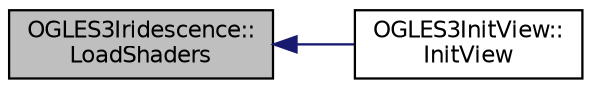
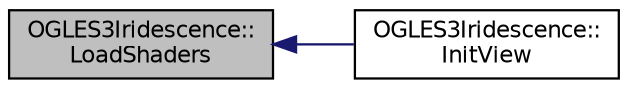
node "OGLES3InitView:: InitView": label "OGLES3InitView:: InitView" -> "OGLES3Iridescence:: InitView"
